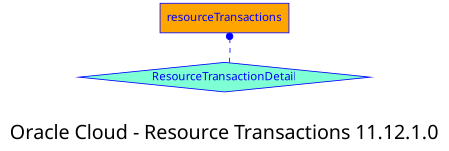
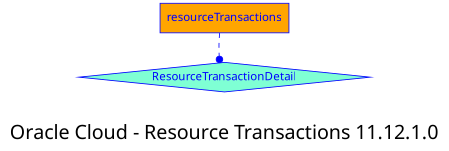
edge "ResourceTransactionDetail" -> "resourceTransactions": reversed
